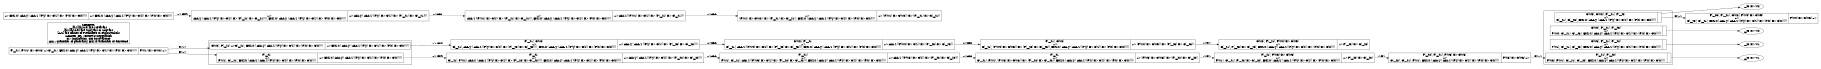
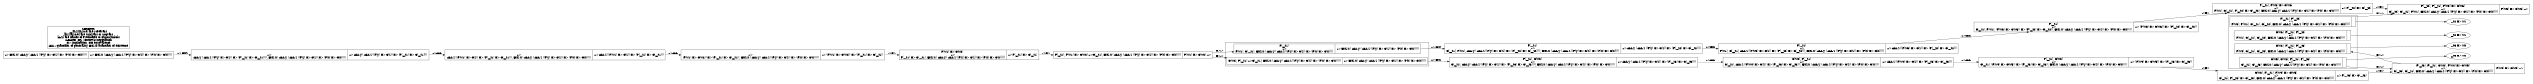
node "P(w1) => Q(w2)": added
edge "P(__t3), P(__t1), Q(w2), P(w4) => Q(w5)" -> "Q(w2), P(__t1), P(__t3)": added, label "=>->"
edge "P(__t2), P(__t1), P(w3) => Q(w6)" -> "P(__t1), P(__t2)": reversed
edge "Q(w2), P(__t1), P(w4) => Q(w5)" -> "P(__t3), P(__t1), Q(w2), P(w4) => Q(w5)": added, label "->=>"
